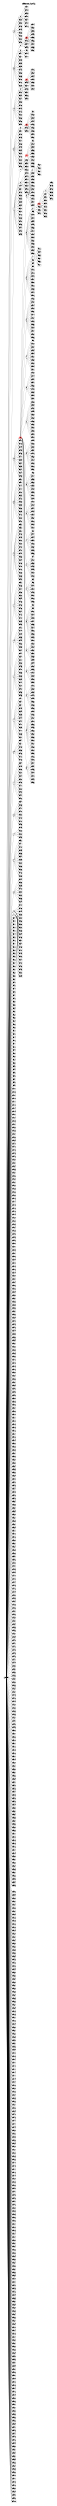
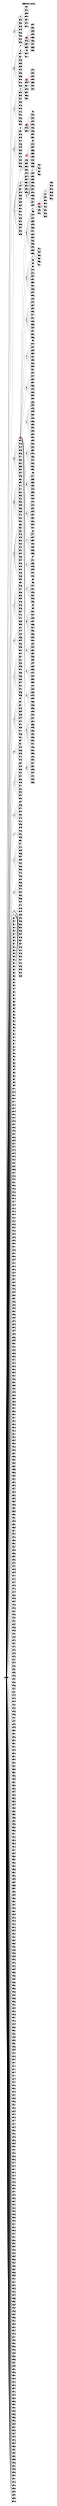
node "cell597": added
